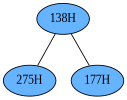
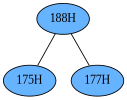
node "138H": label "138H" -> "188H"
node "275H": label "275H" -> "175H"
